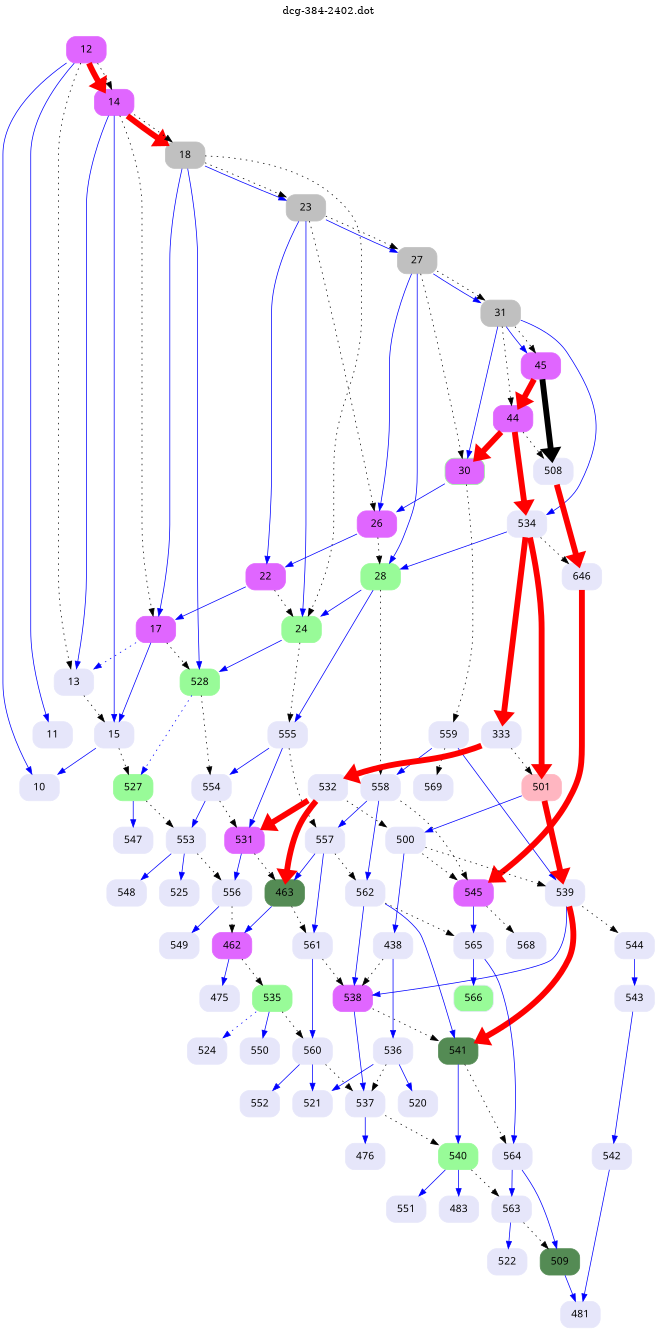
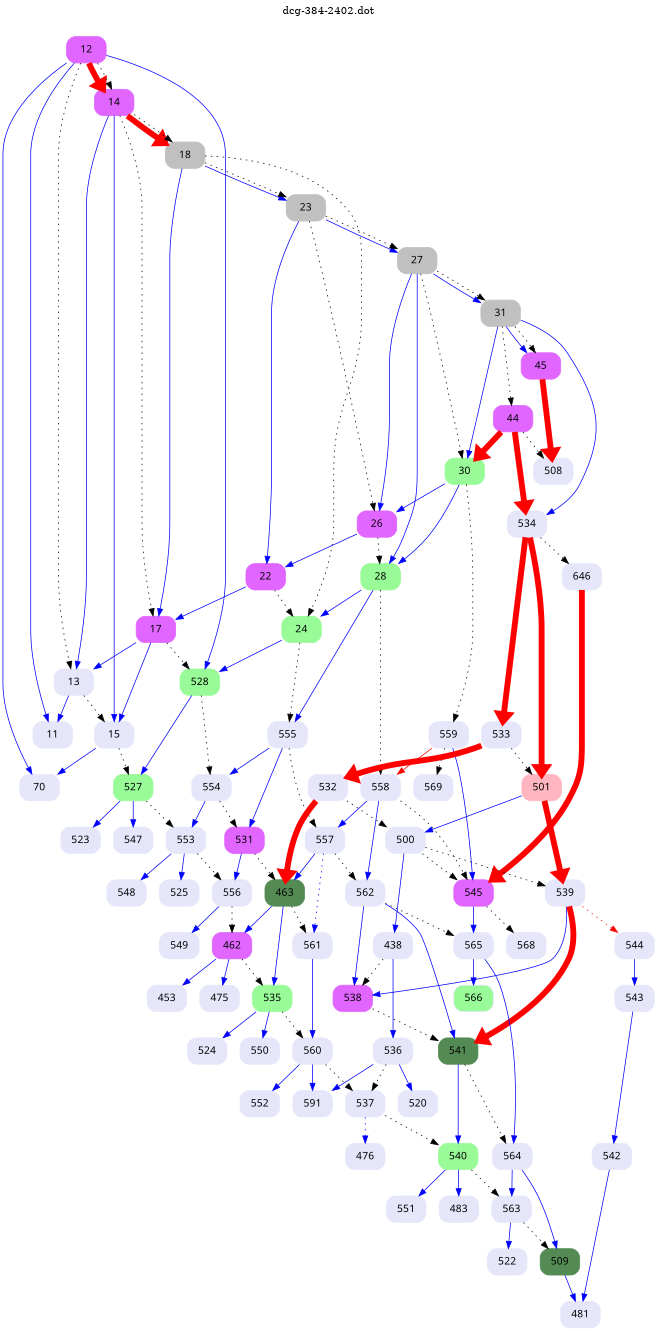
edge "45" -> "44": removed
edge "18" -> "528": now "12" -> "528"
edge "23" -> "24": removed
edge "45" -> "508": color black -> red
node "30": fillcolor mediumorchid1 -> palegreen
edge "508" -> "646": removed
edge "534" -> "28": now "30" -> "28"
edge "17" -> "13": style dotted -> solid
edge "13" -> "11": added
edge "528" -> "527": style dotted -> solid
node "333": label "333" -> "533"
edge "559" -> "558": color blue -> red
node "10": label "10" -> "70"
edge "559" -> "539": now "559" -> "545"
edge "532" -> "531": removed
node "523": added
edge "557" -> "561": style solid -> dotted
edge "539" -> "544": color black -> red
edge "463" -> "535": added
edge "561" -> "538": removed
node "453": added
edge "535" -> "524": style dotted -> solid
edge "538" -> "537": removed
node "521": label "521" -> "591"
edge "537" -> "476": style solid -> dotted
